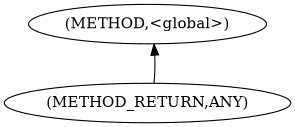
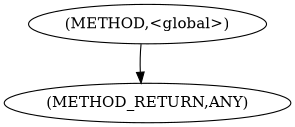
edge "(METHOD_RETURN,ANY)" -> "(METHOD,<global>)": reversed
